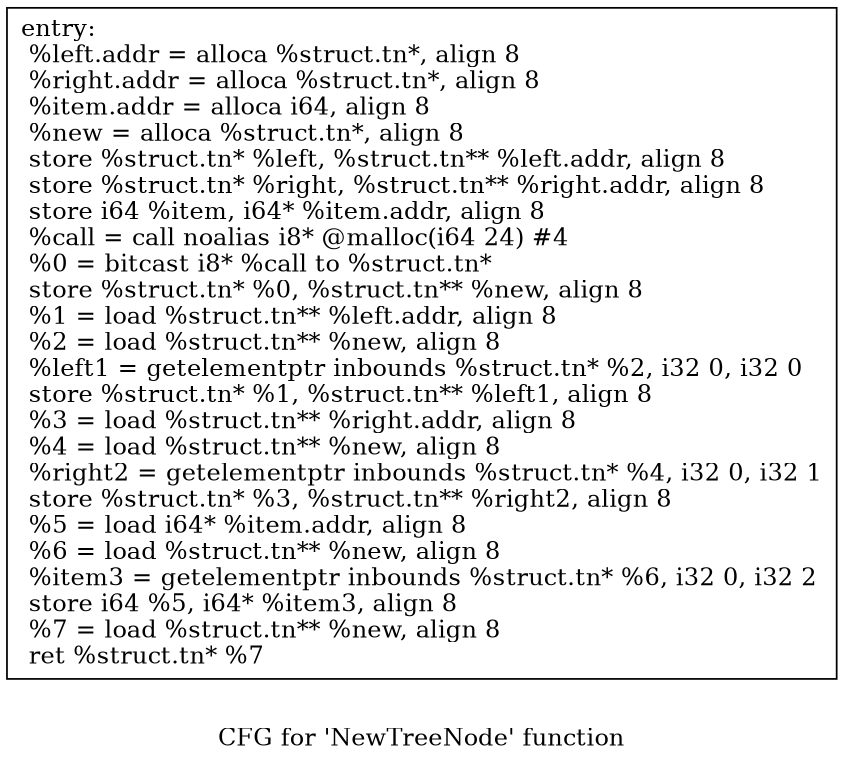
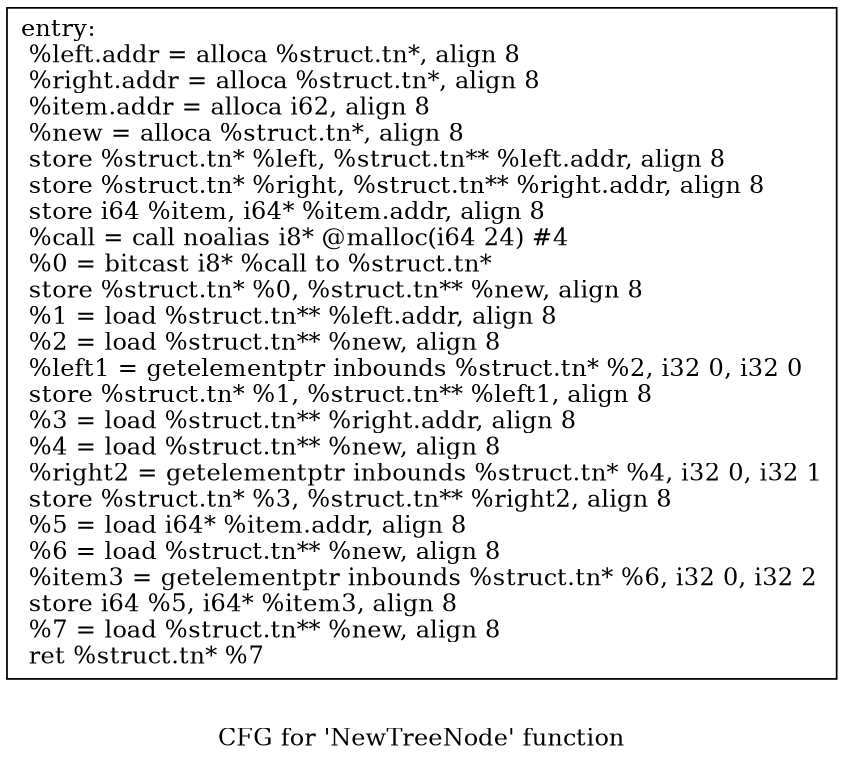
node "entry:": text "%item.addr = alloca i64, align 8" -> "%item.addr = alloca i62, align 8"
